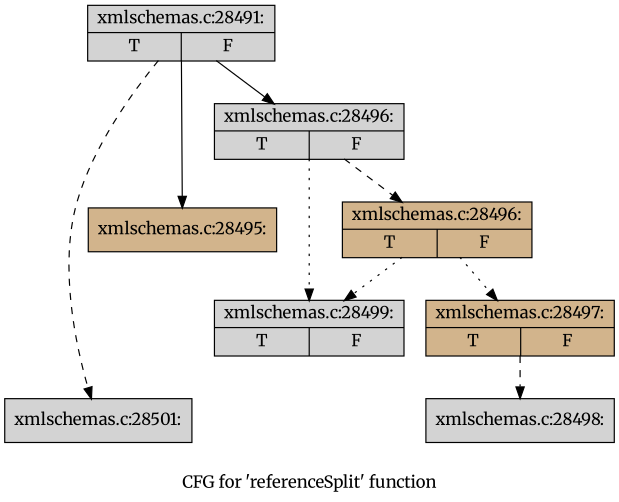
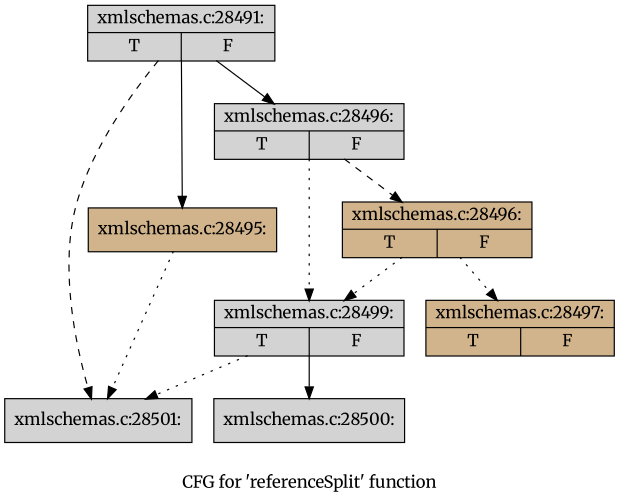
edge "xmlschemas.c:28495:" -> "xmlschemas.c:28501:": added
edge "xmlschemas.c:28499:" -> "xmlschemas.c:28501:": added
node "xmlschemas.c:28500:": added
node "xmlschemas.c:28498:": removed
